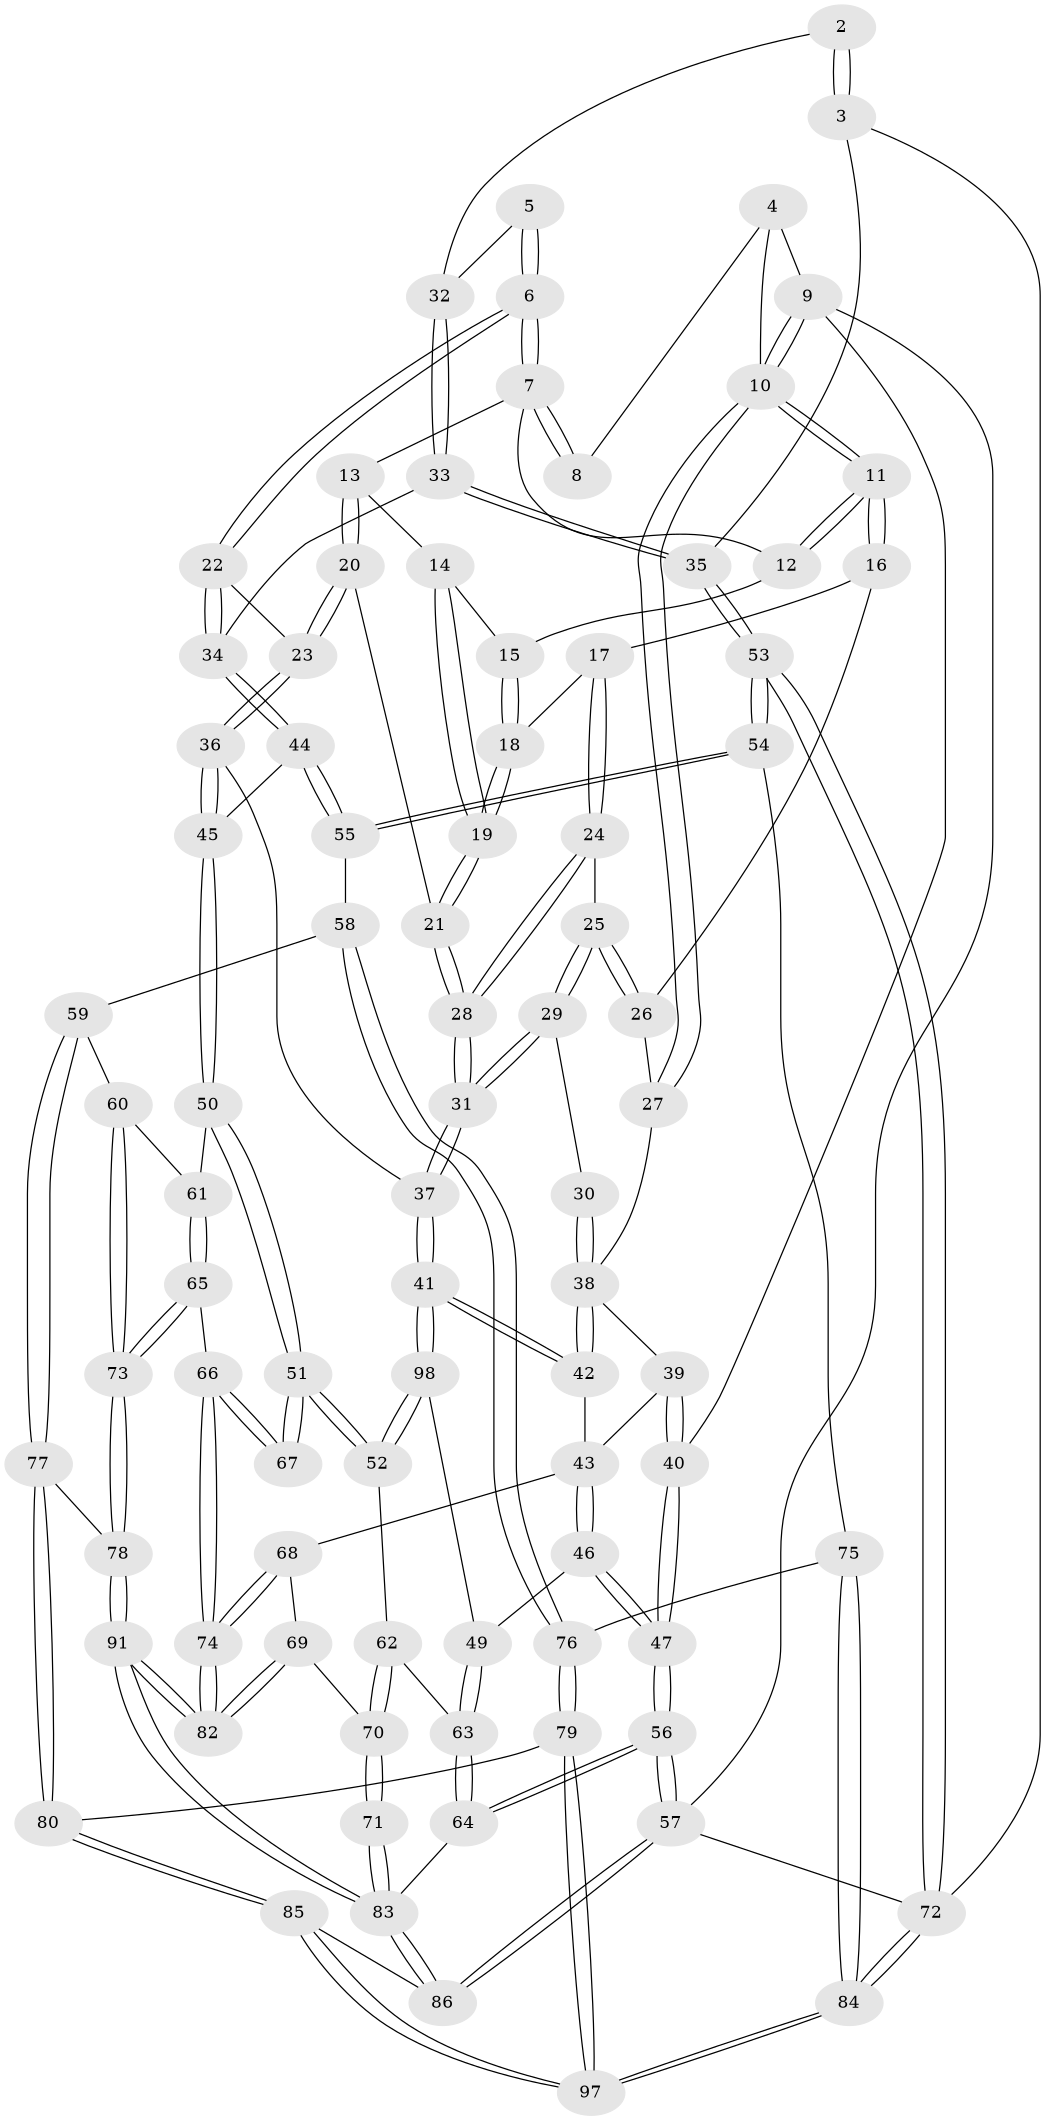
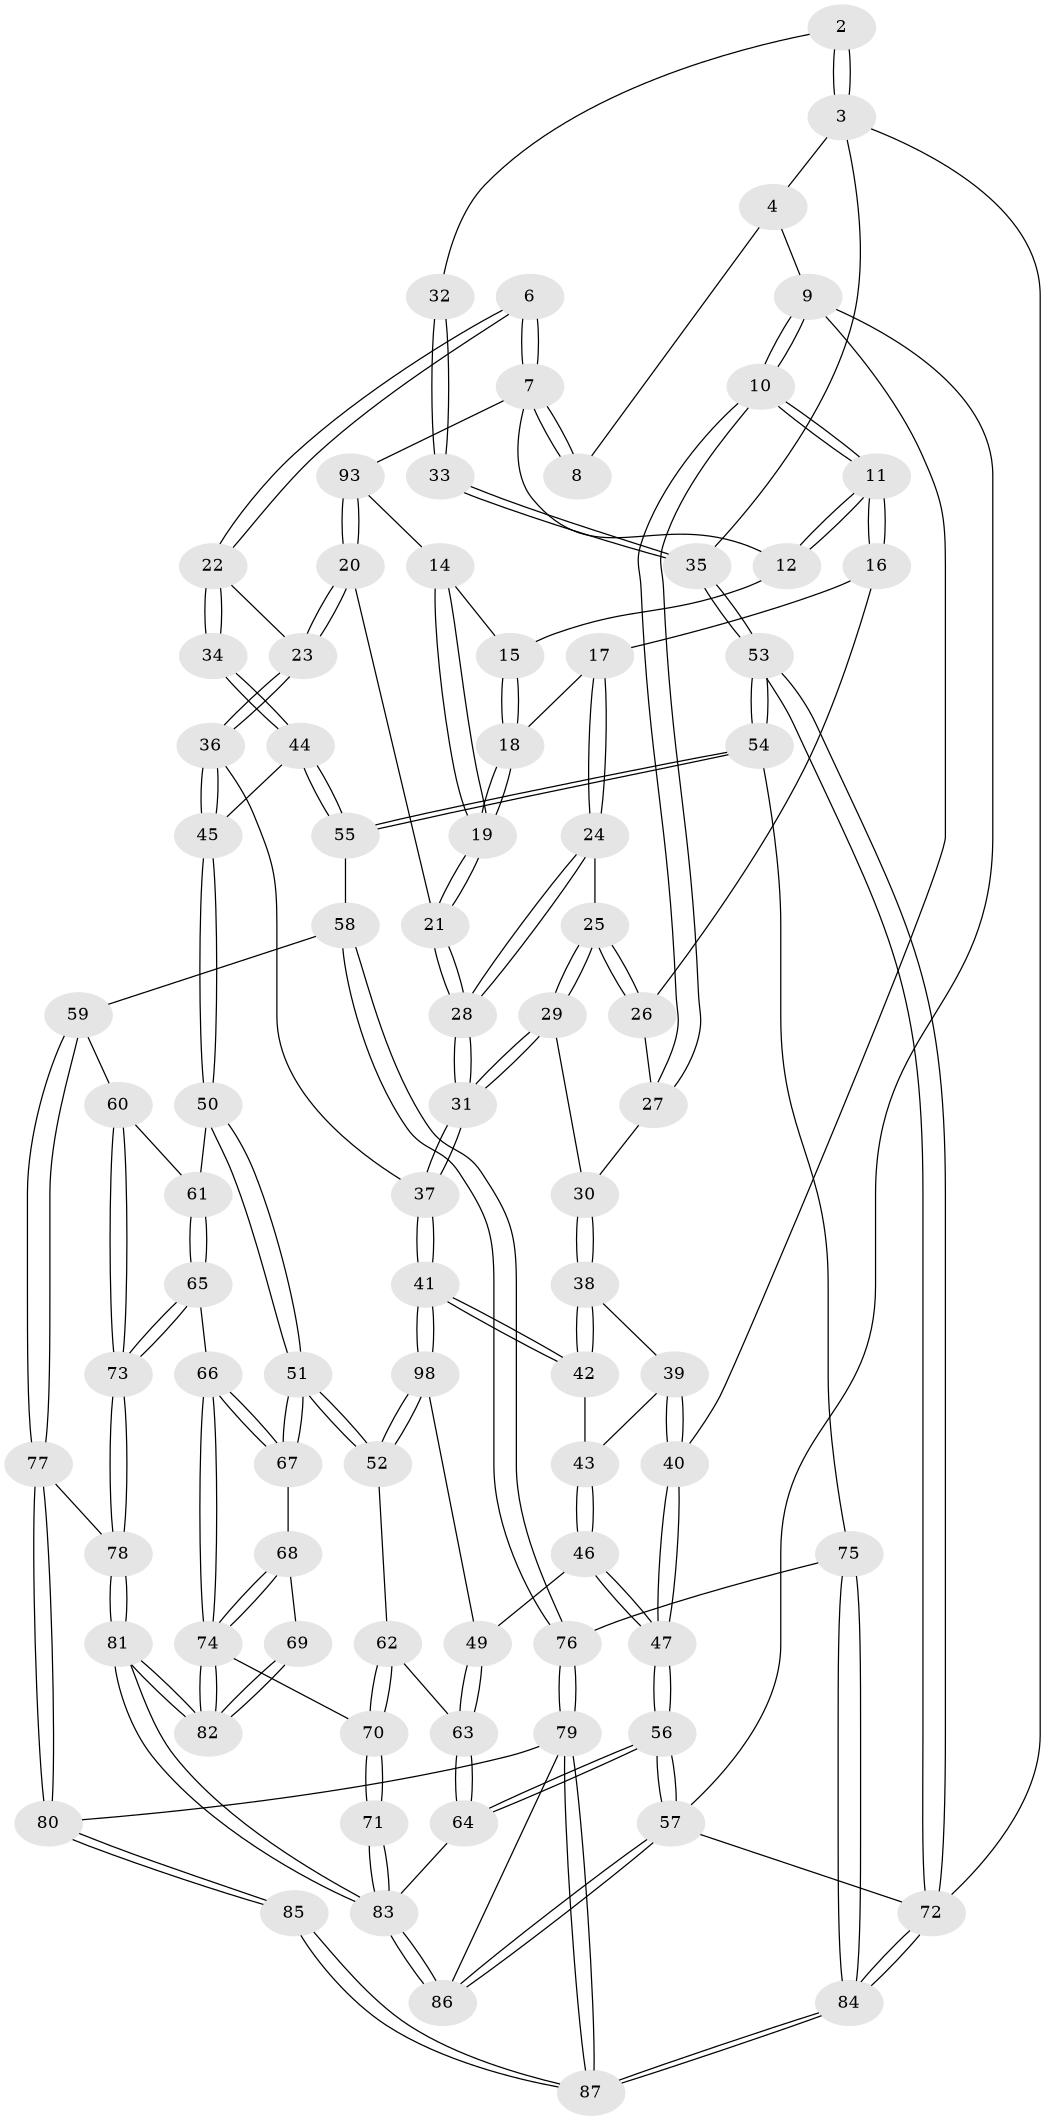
node "5": removed
edge "4" -- "10": now "4" -- "3"
node "13": label "13" -> "93"
edge "33" -- "34": removed
edge "27" -- "38": now "27" -- "30"
edge "43" -- "68": now "67" -- "68"
node "91": label "91" -> "81"
edge "69" -- "70": now "74" -- "70"
edge "85" -- "86": now "79" -- "86"
node "97": label "97" -> "87"
